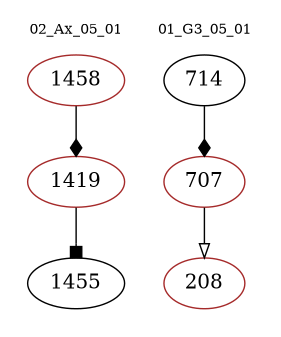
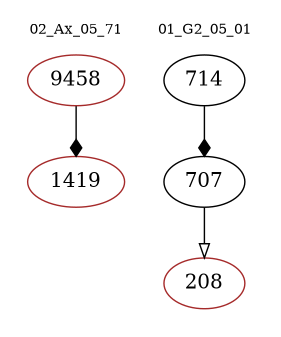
cluster "02_Ax_05_01": label "02_Ax_05_01" -> "02_Ax_05_71"
cluster "01_G3_05_01": label "01_G3_05_01" -> "01_G2_05_01"
node "1458": label "1458" -> "9458"
node "707": color brown -> black
node "1455": removed
